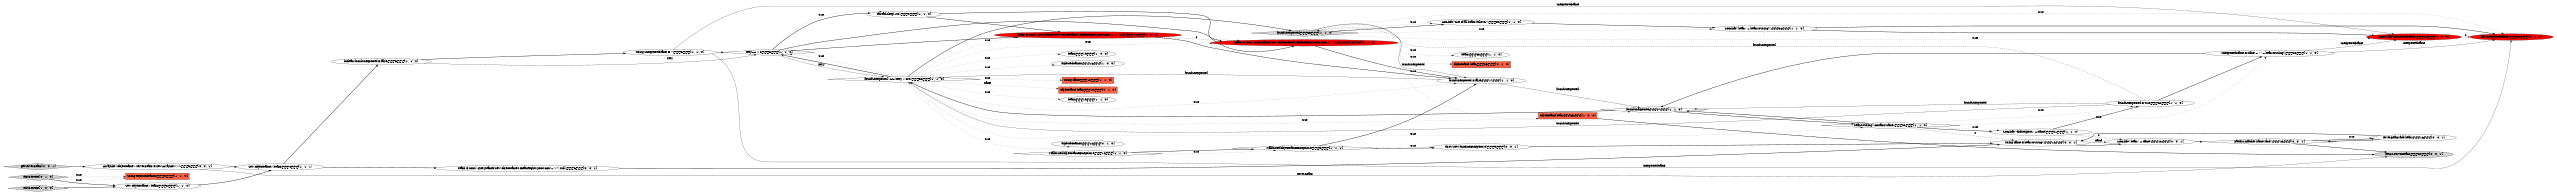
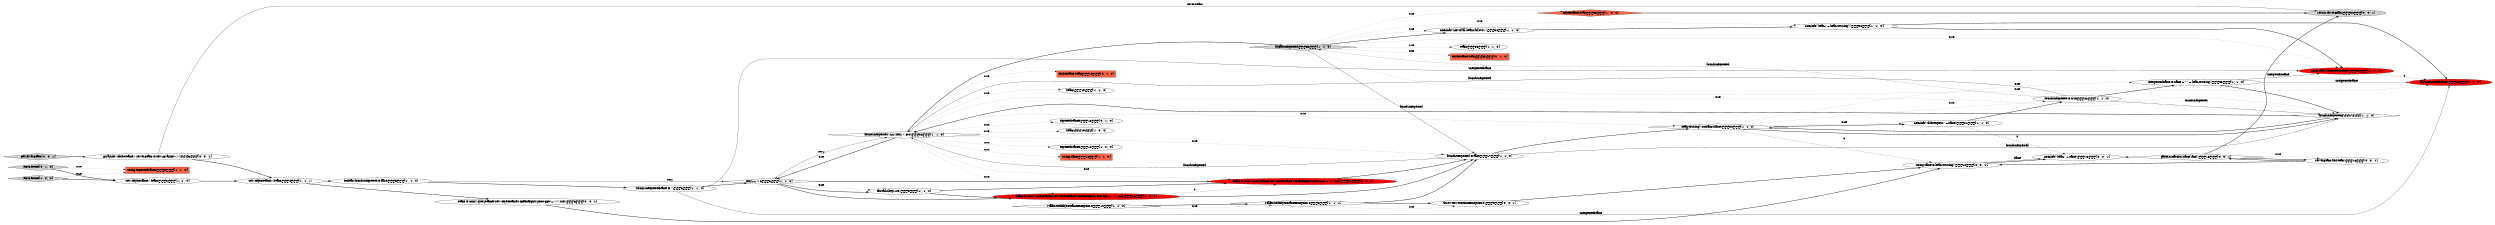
edge "(foundUnexpected) && (nTry < 600)@@@32@@@['1', '1', '0']" -> "ObjectName bean@@@19@@@['0', '1', '0']": label "name" -> "true"
node "ObjectName bean@@@35@@@['1', '0', '0']": shape box -> diamond
edge "foundUnexpected = false@@@17@@@['1', '1', '0']" -> "bean.toString().contains(name)@@@20@@@['1', '1', '0']": added
